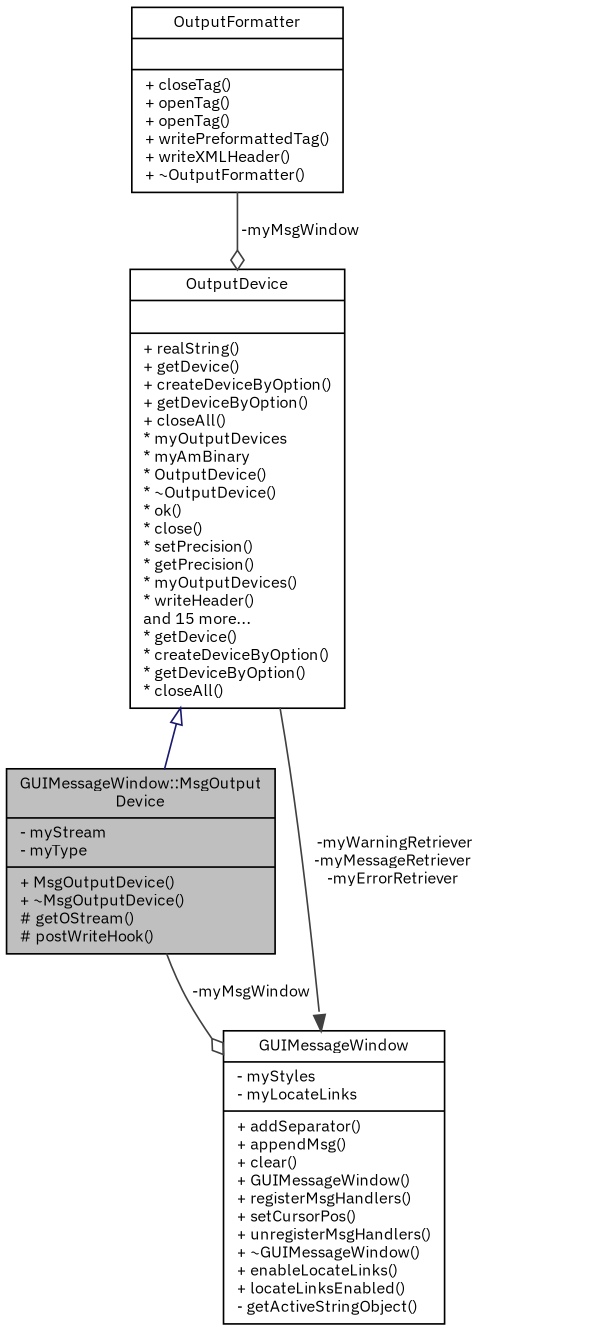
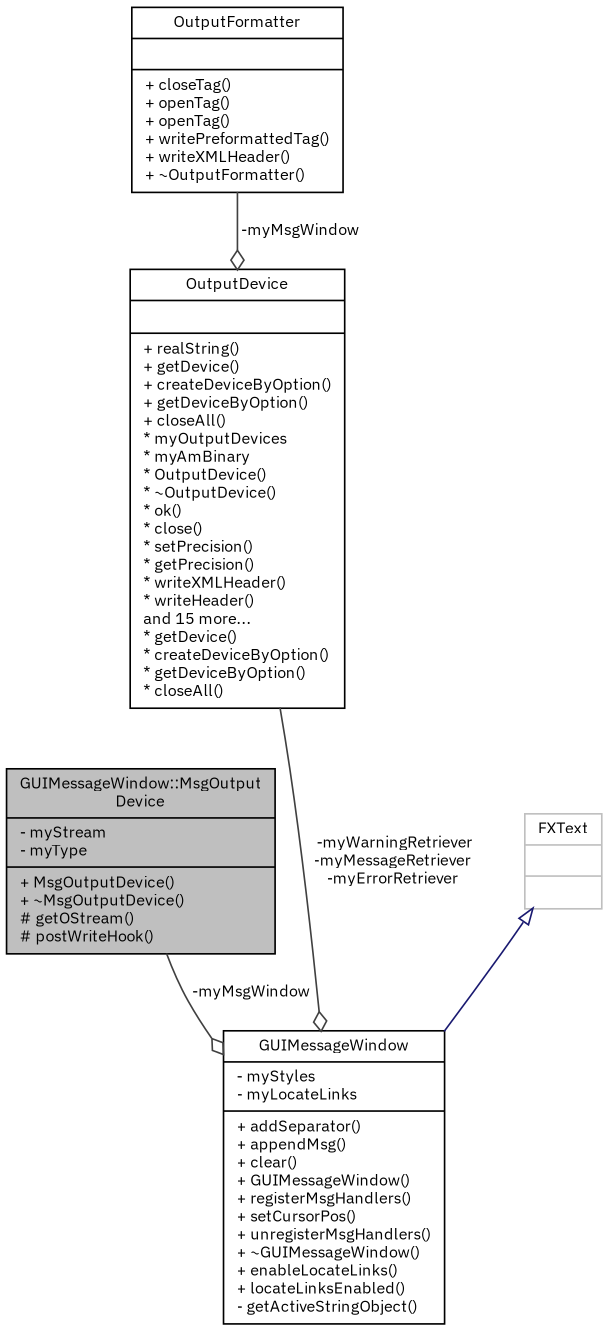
node "OutputDevice": text "* myOutputDevices()" -> "* writeXMLHeader()"
edge "GUIMessageWindow::MsgOutput" -> "OutputDevice": removed
edge "OutputDevice" -> "GUIMessageWindow": arrowhead normal -> odiamond
node "FXText": added
